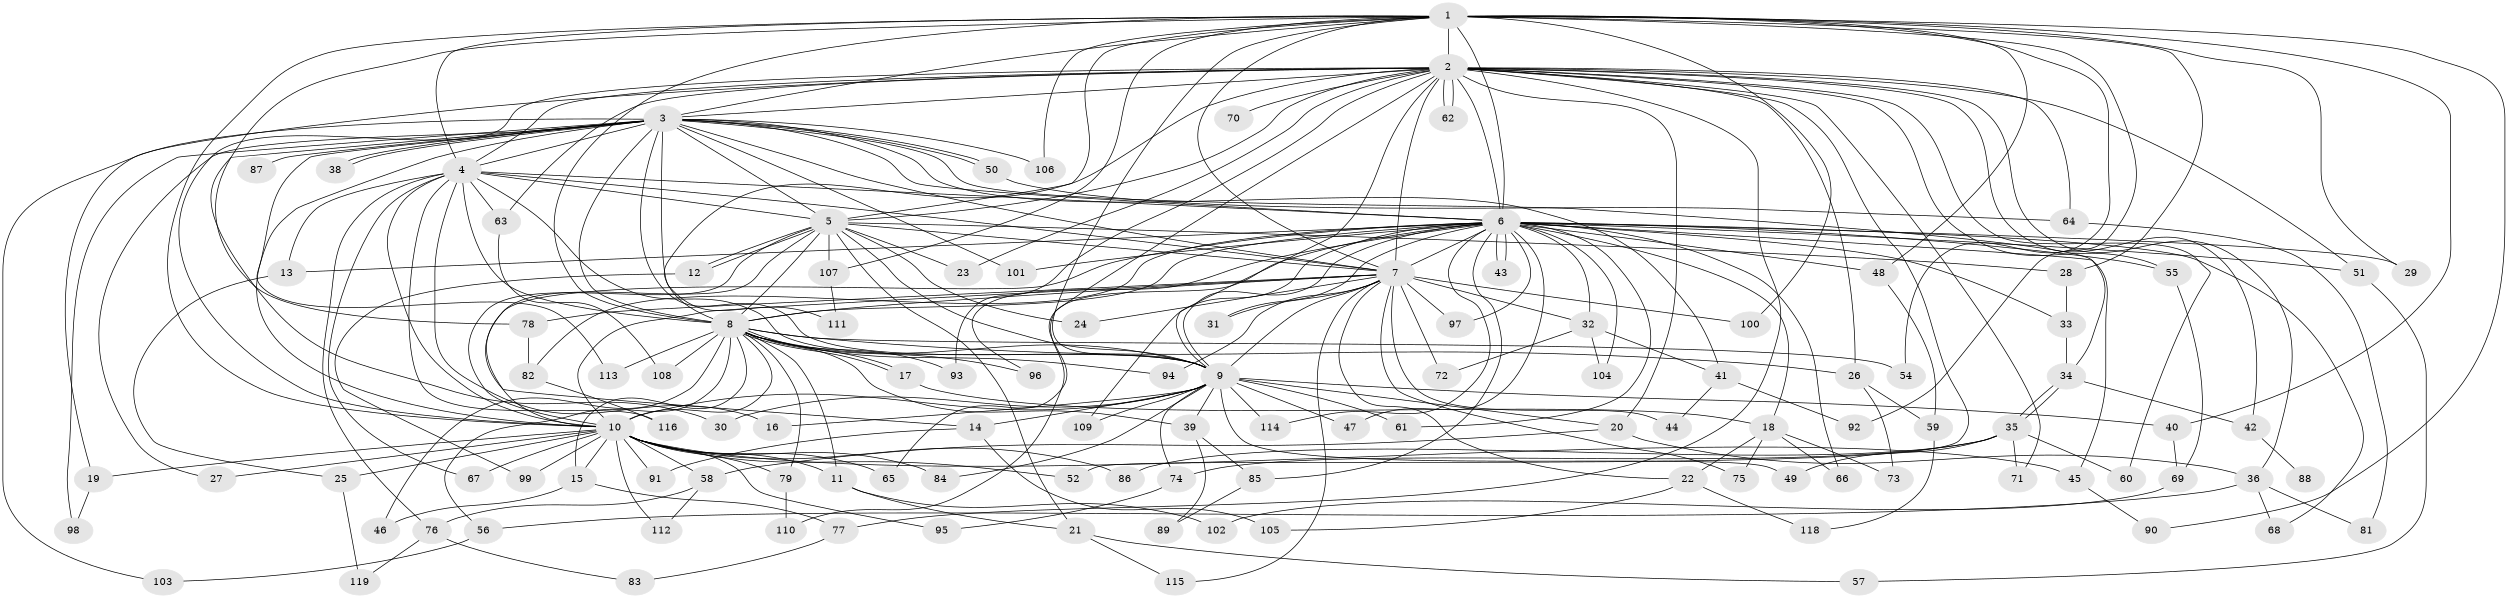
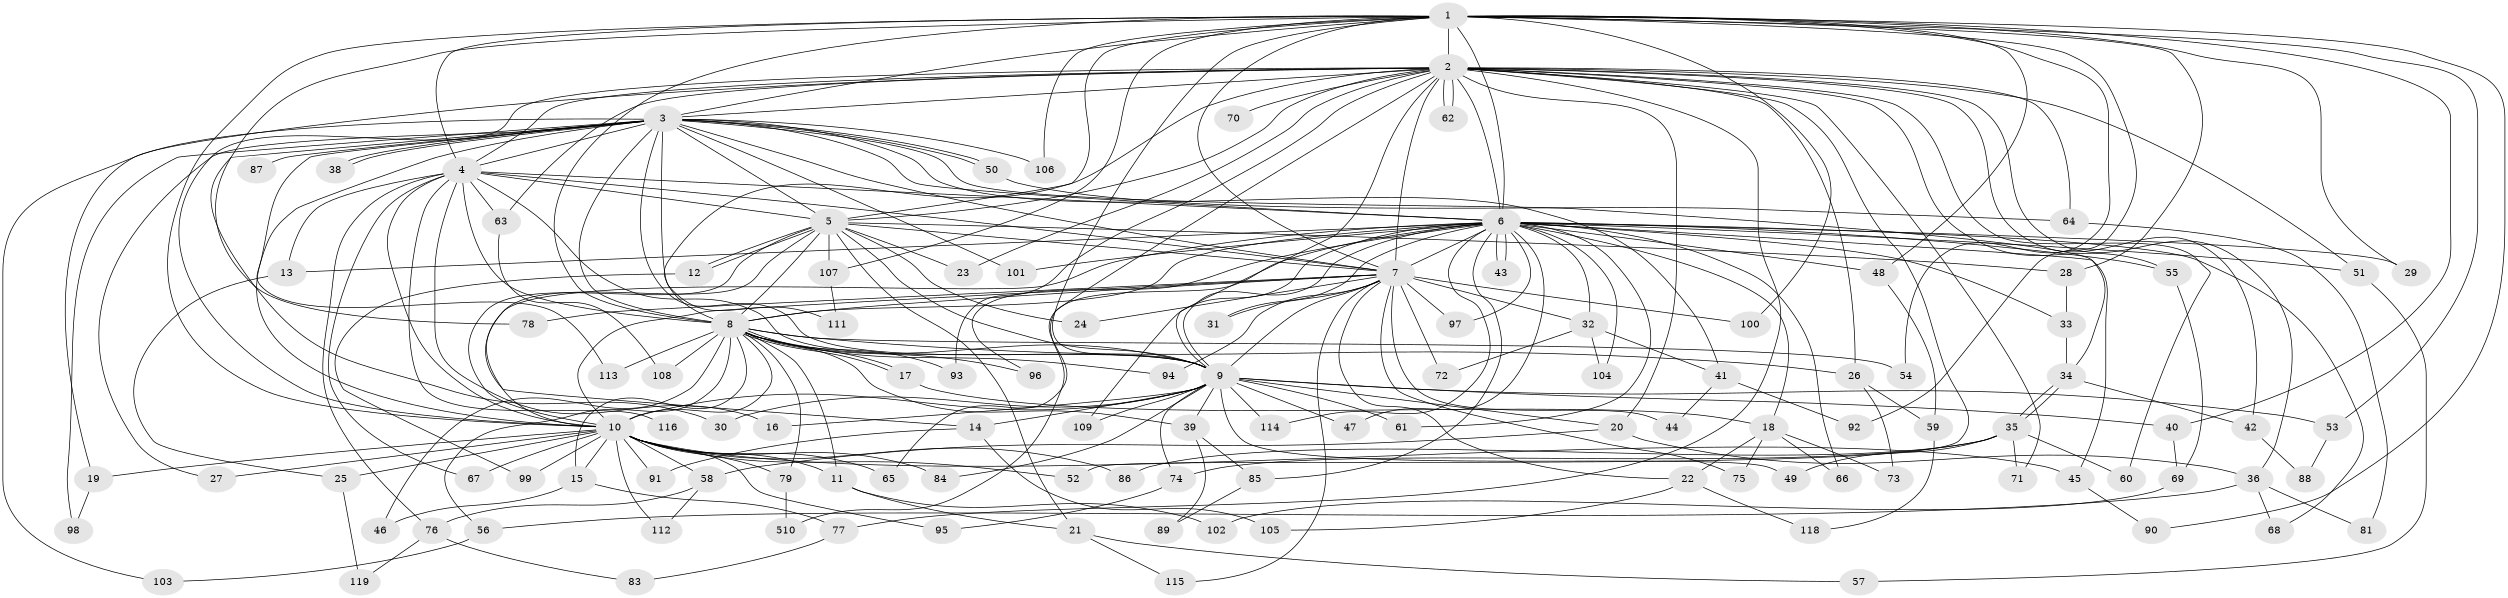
node "82": removed
node "53": added
node "110": label "110" -> "510"
